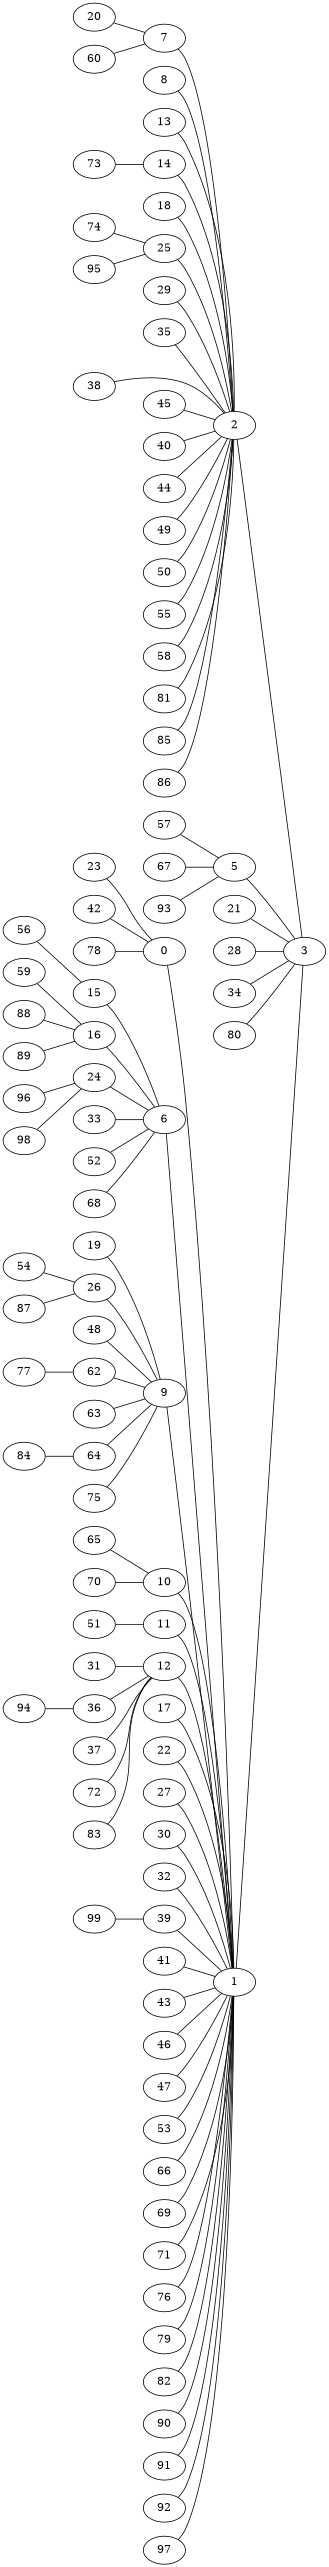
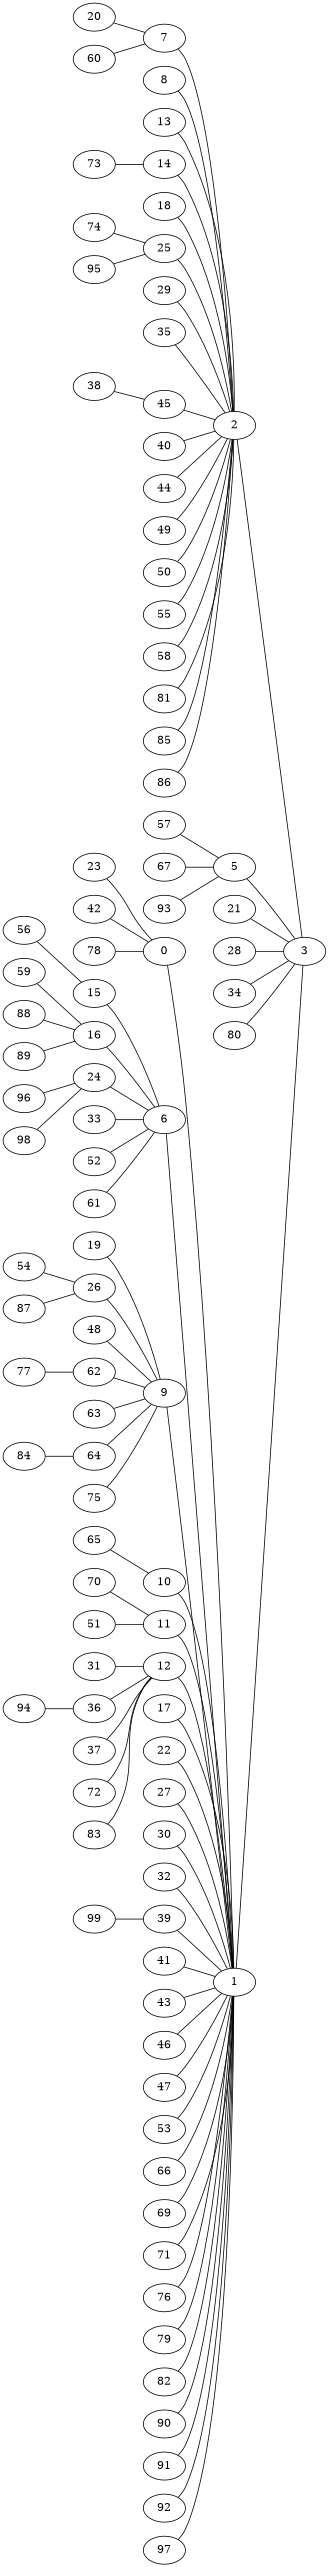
edge "38" -- "2": now "38" -- "45"
node "68": label "68" -> "61"
edge "70" -- "10": now "70" -- "11"
